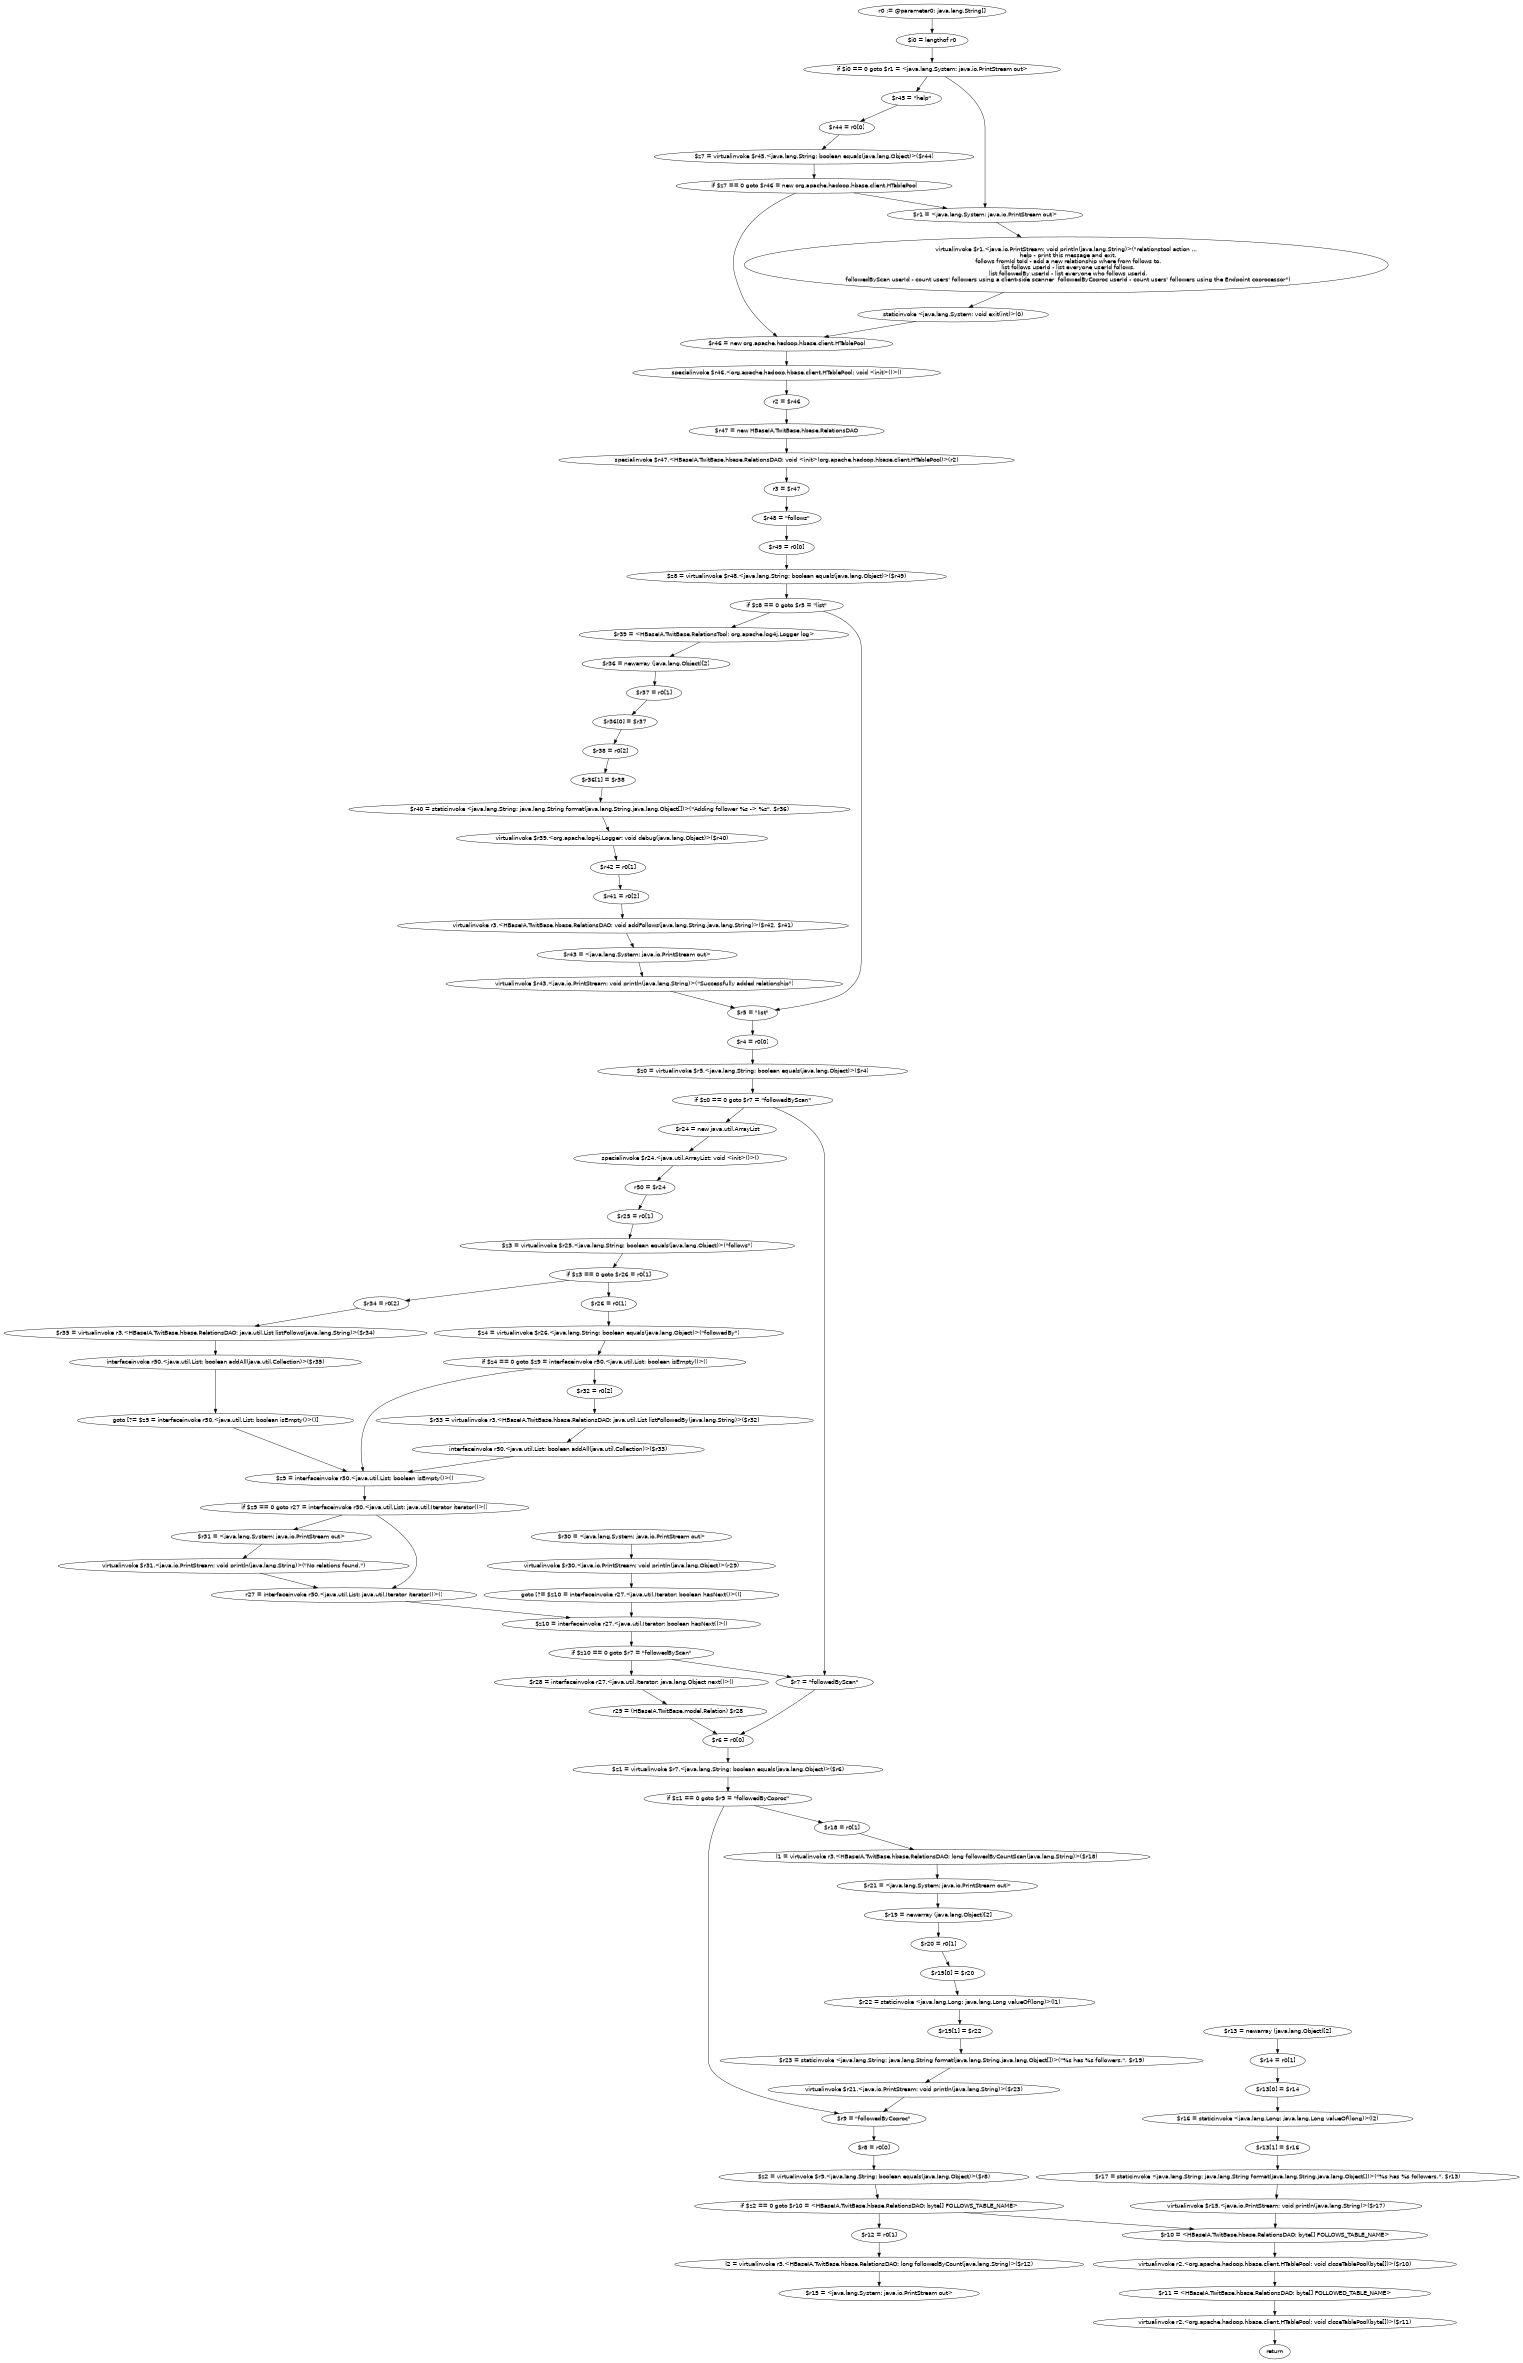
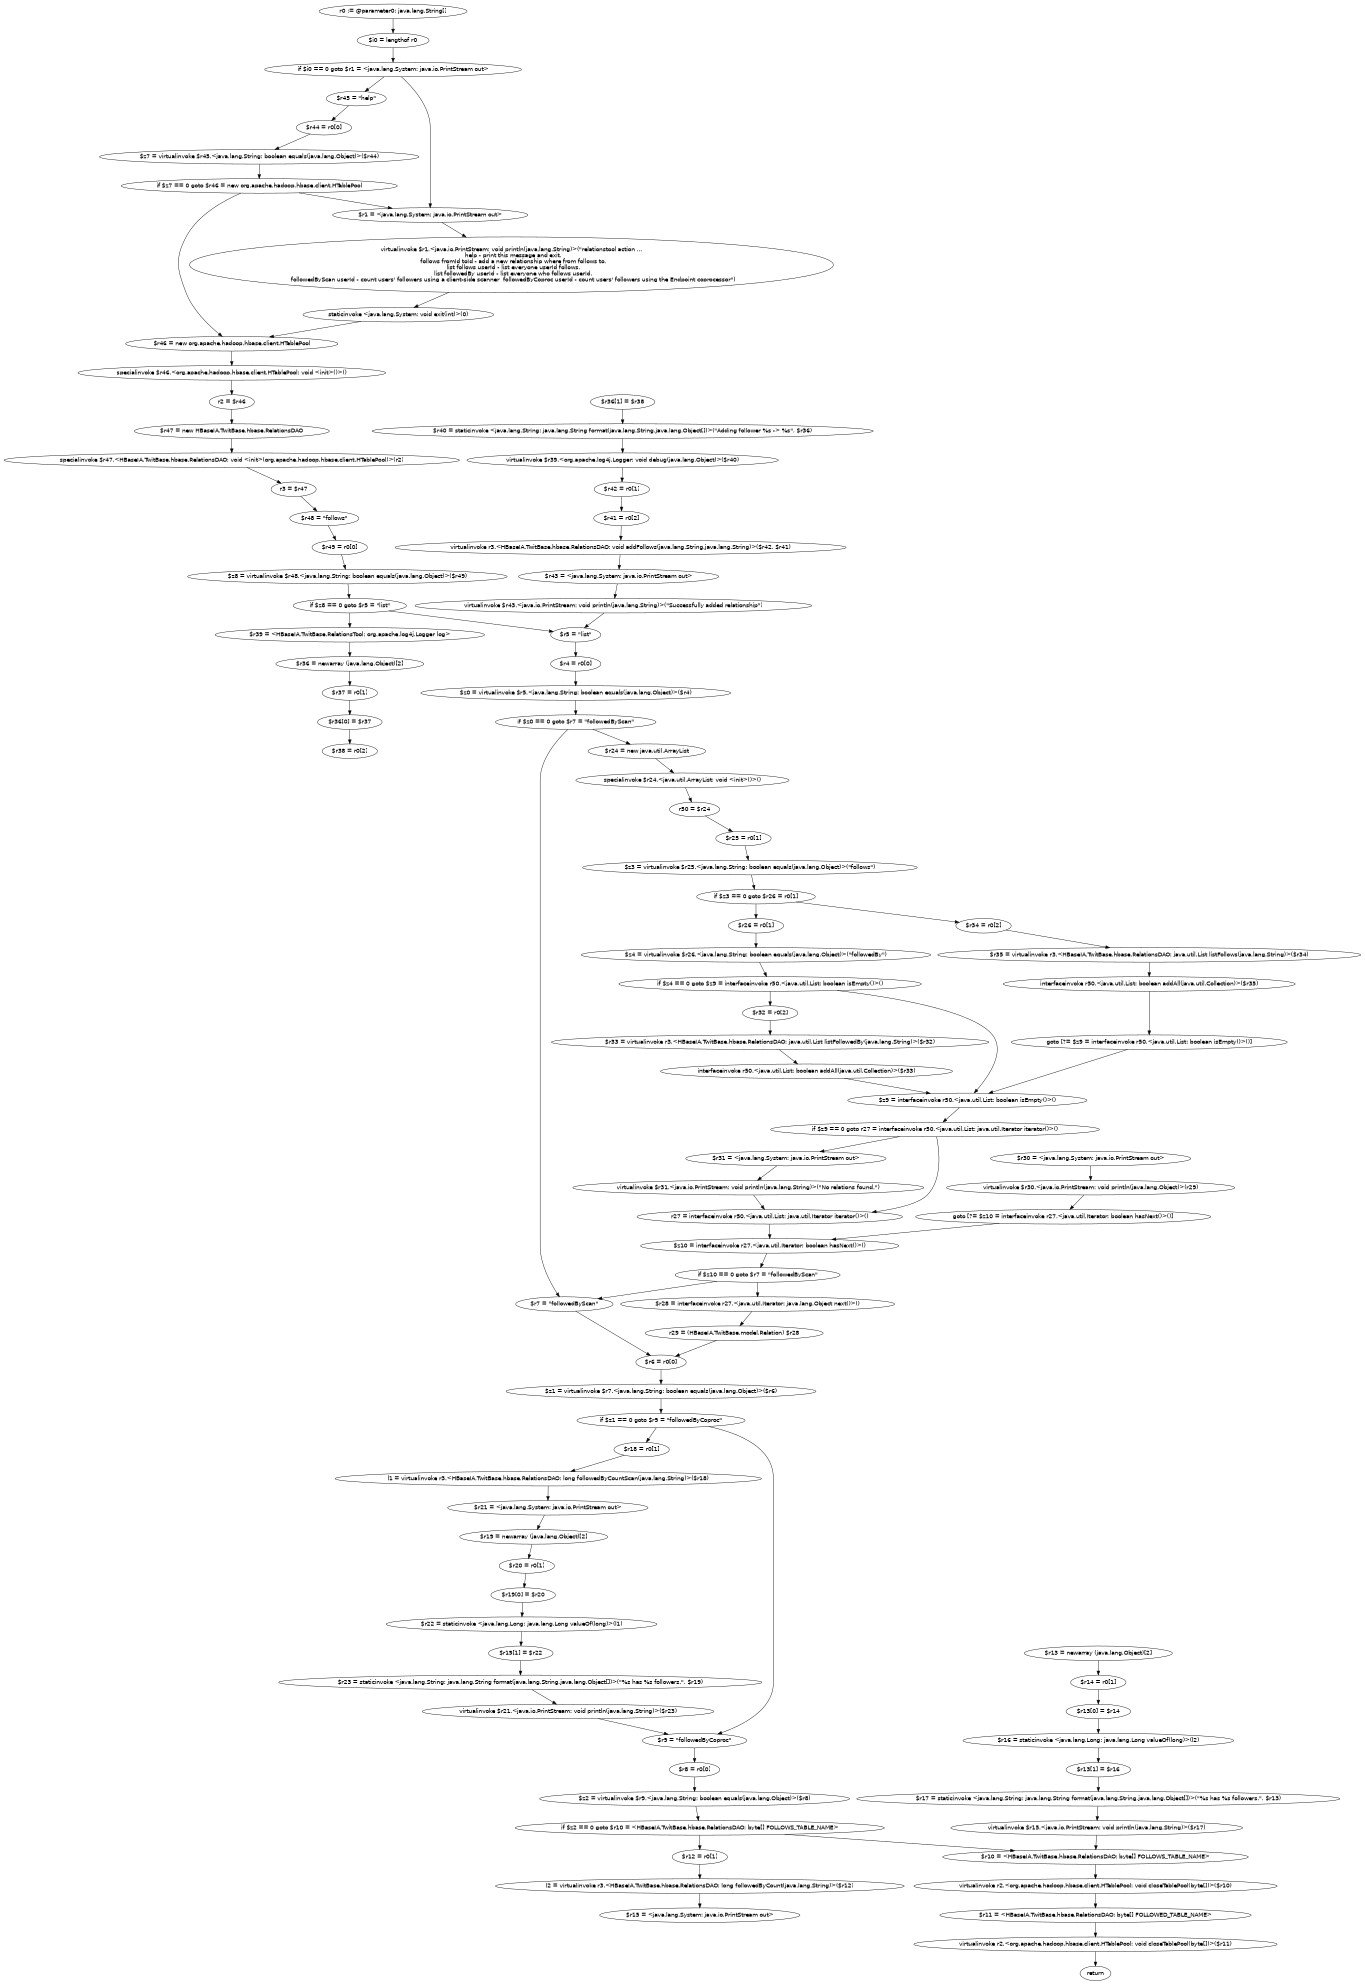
edge "$r38 = r0[2]" -> "$r36[1] = $r38": removed
